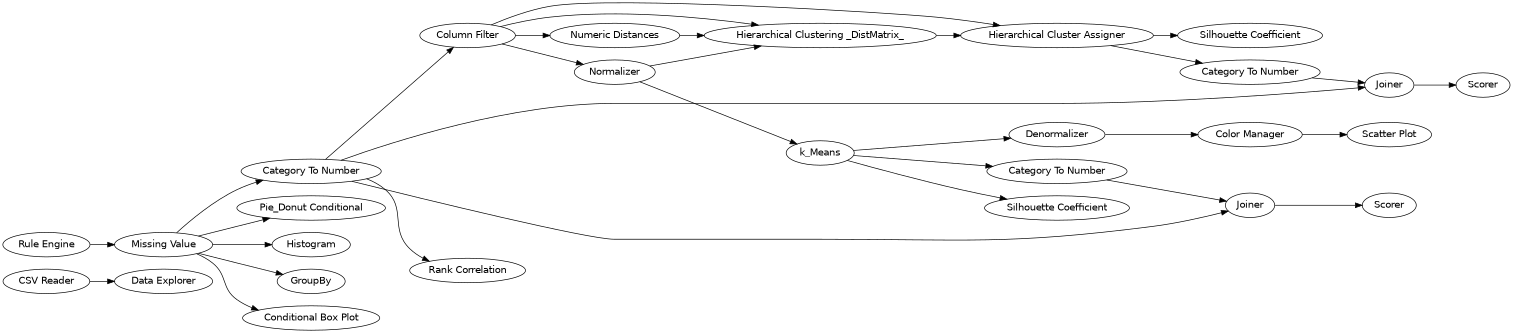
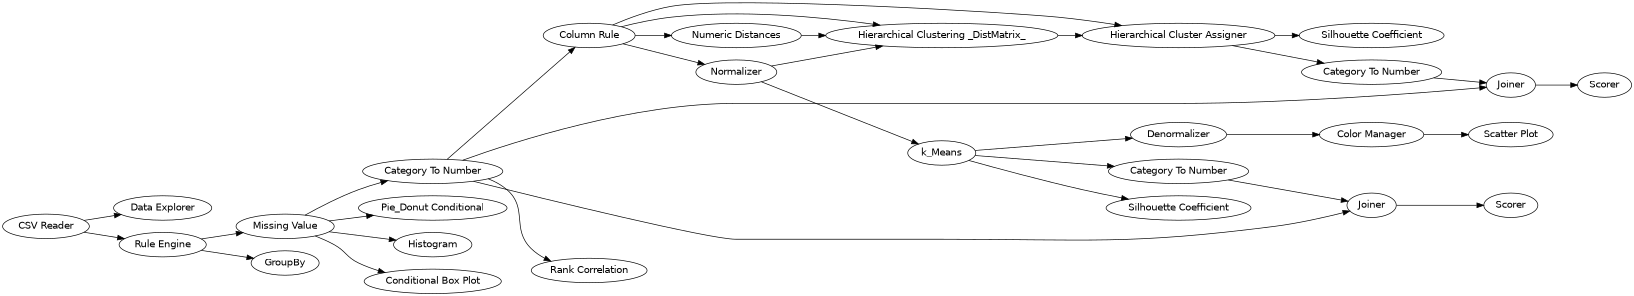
node "Column Filter": label "Column Filter" -> "Column Rule"
edge "CSV Reader" -> "Rule Engine": added
edge "Missing Value" -> "GroupBy": now "Rule Engine" -> "GroupBy"
